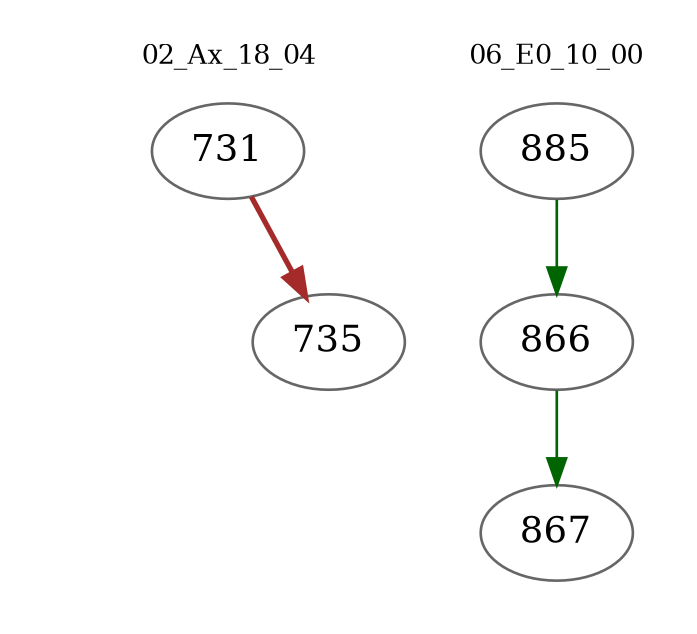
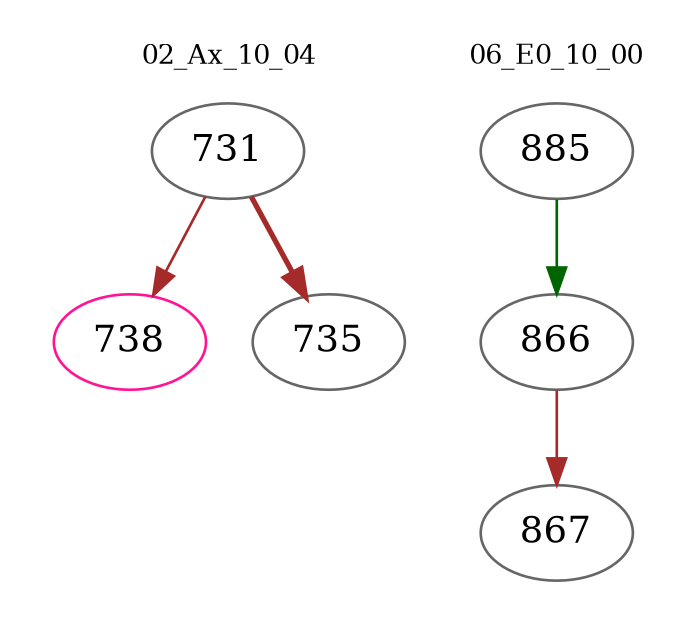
cluster "02_Ax_18_04": label "02_Ax_18_04" -> "02_Ax_10_04"
node "738": added
edge "866" -> "867": color darkgreen -> brown
